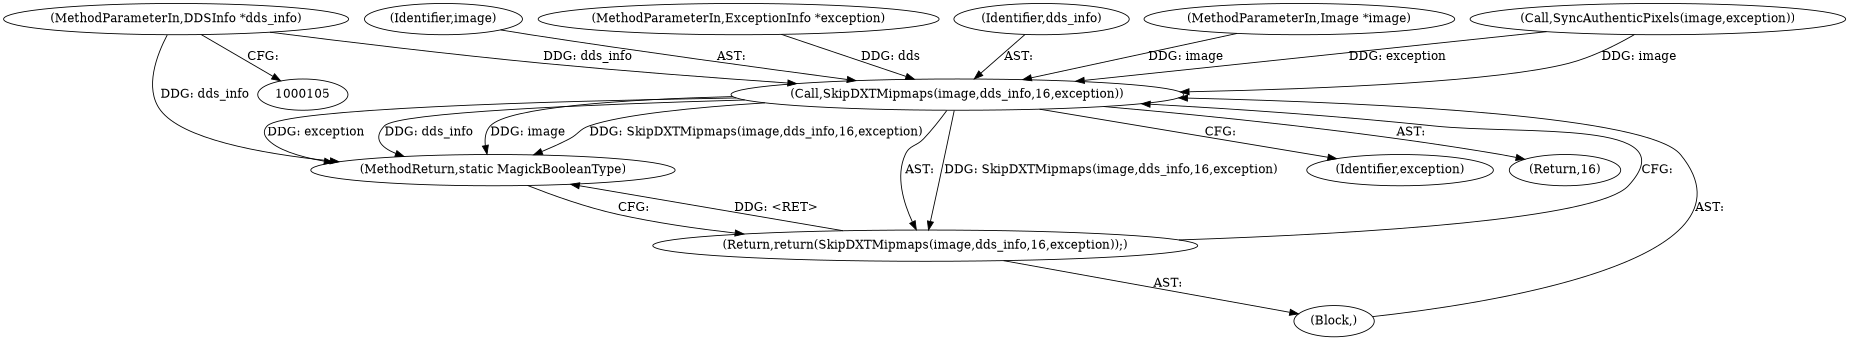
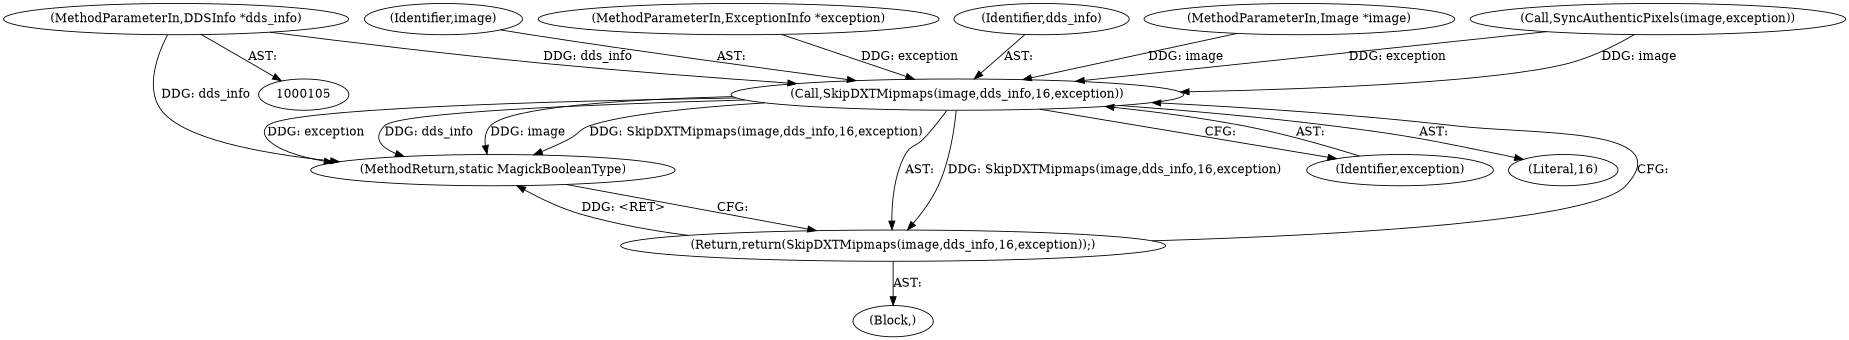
edge "(MethodParameterIn,DDSInfo *dds_info)" -> "1000105": label "CFG: " -> "AST: "
edge "(MethodParameterIn,ExceptionInfo *exception)" -> "(Call,SkipDXTMipmaps(image,dds_info,16,exception))": label "DDG: dds" -> "DDG: exception"
edge "(Block,)" -> "(Call,SkipDXTMipmaps(image,dds_info,16,exception))": now "(Identifier,exception)" -> "(Call,SkipDXTMipmaps(image,dds_info,16,exception))"
node "(Return,16)": label "(Return,16)" -> "(Literal,16)"
